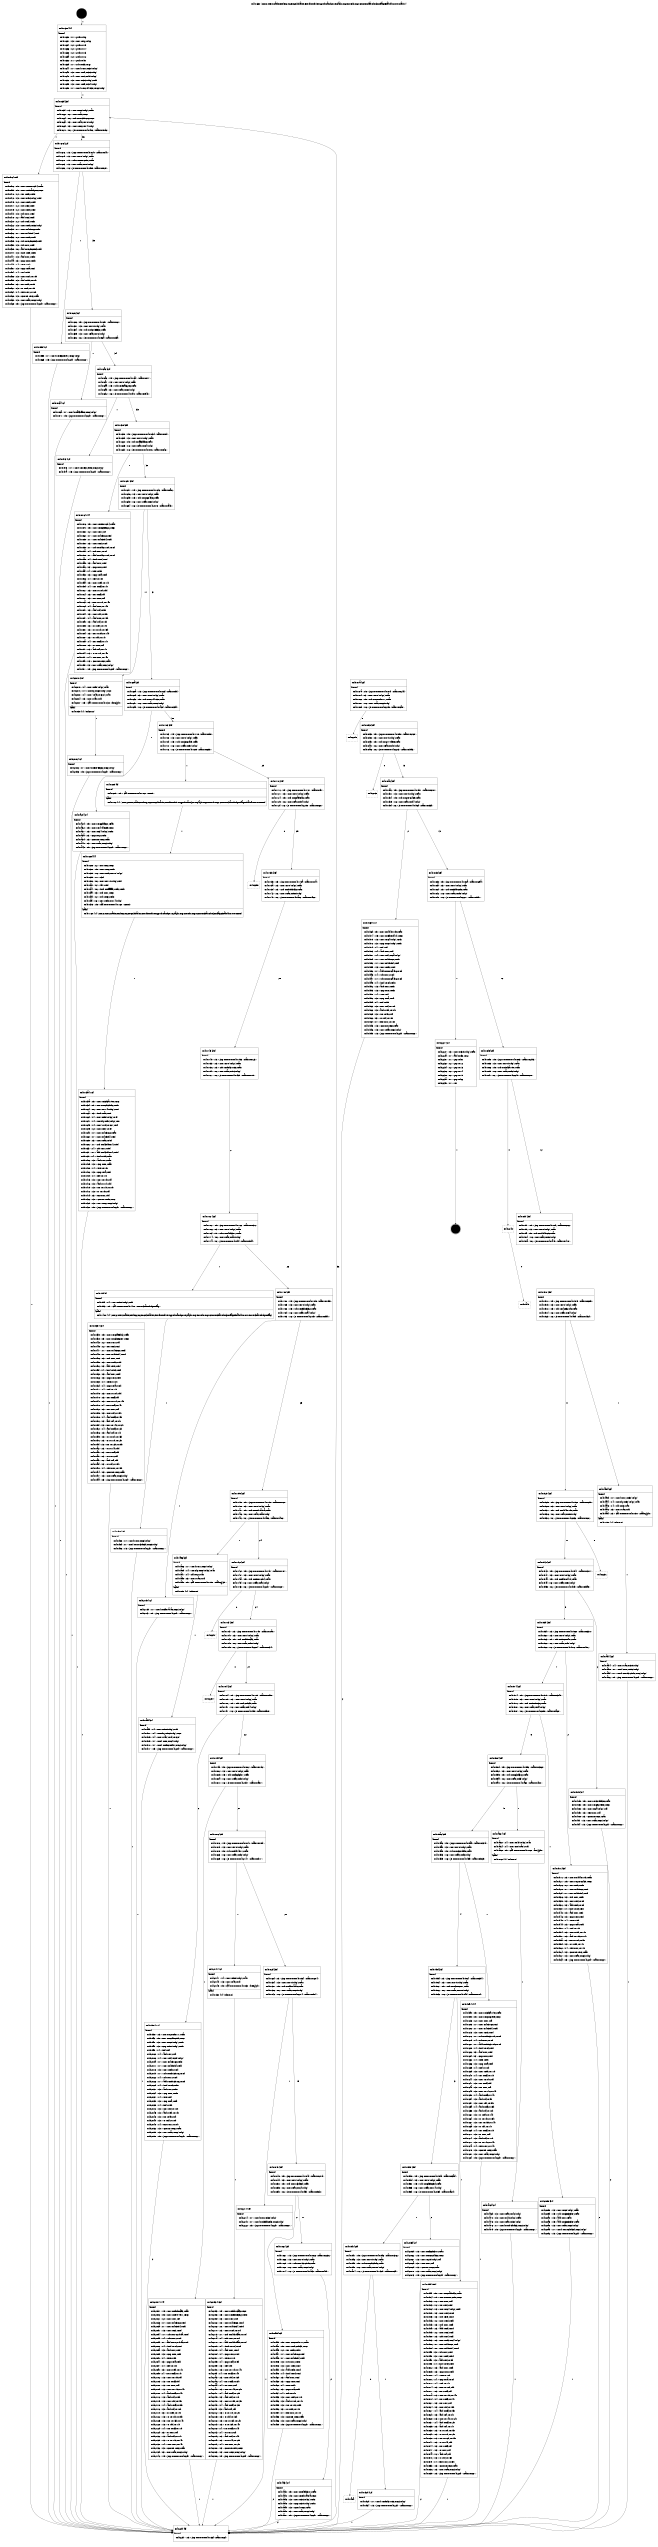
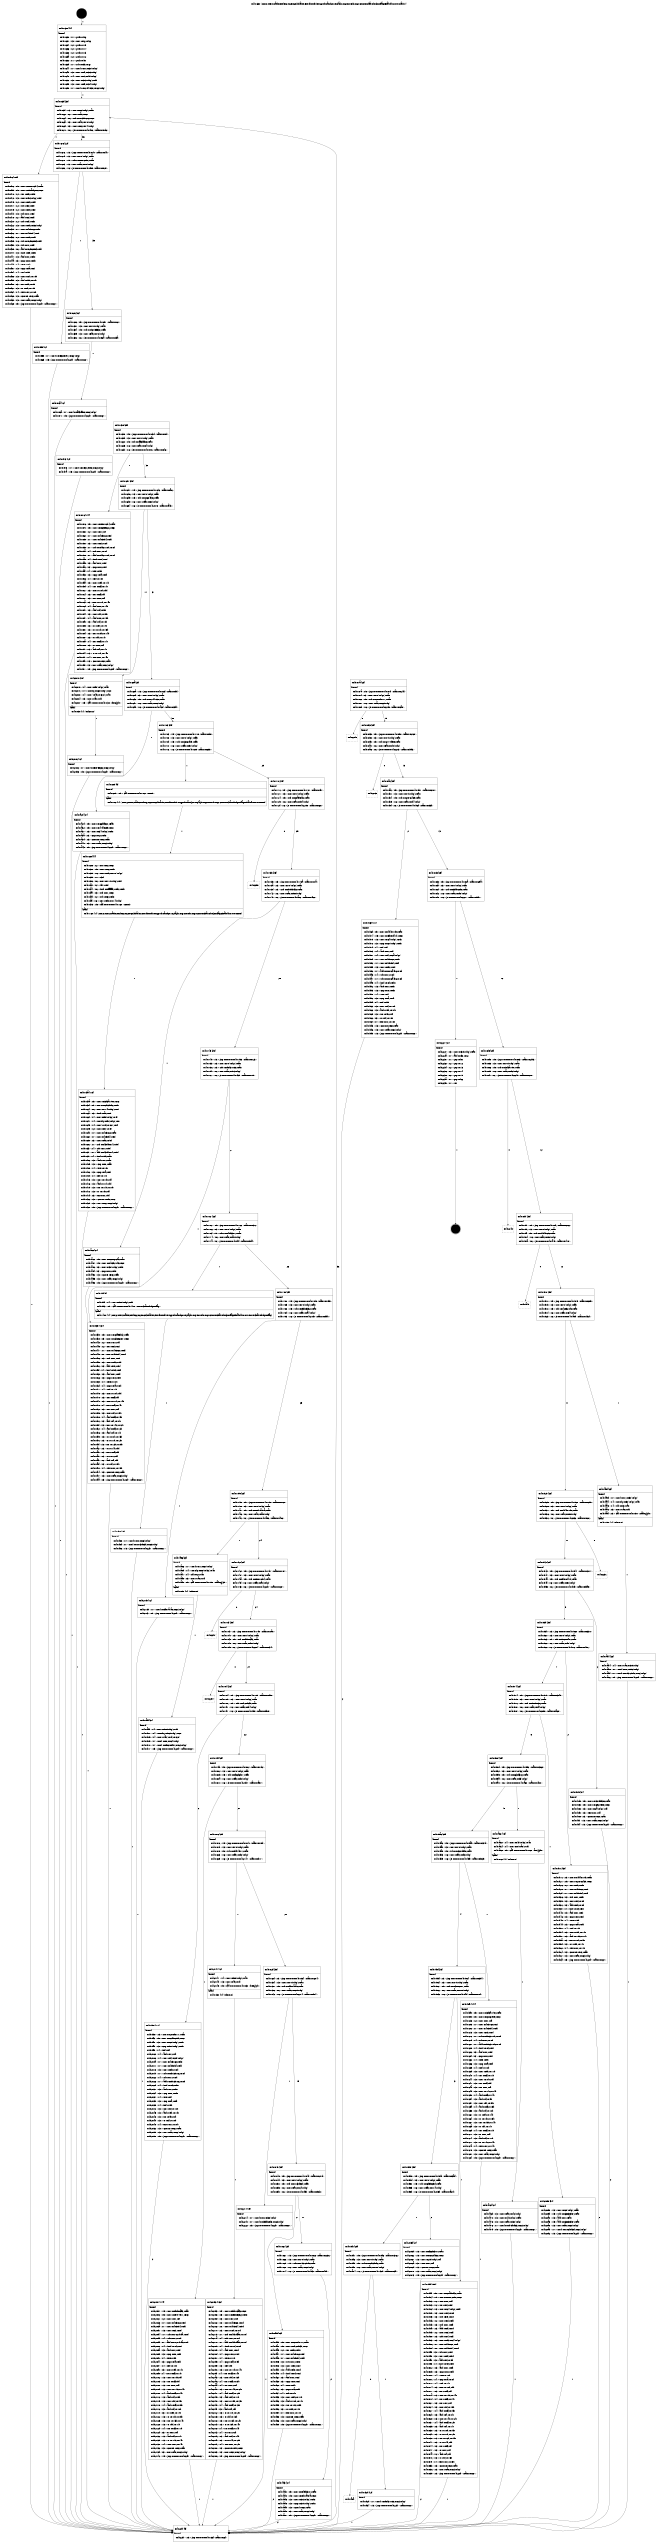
node "0x4016a2 [22]": removed
edge "0x40187a [25]" -> "0x401893 [25]": added, label "15"
edge "0x40174e [25]" -> "0x401d39 [134]": added, label "1"
edge "0x402248" -> "0x401a48": now "0x4018f7 [25]" -> "0x401a48"
edge "0x4018f7 [25]" -> "0x401910 [25]": added, label "12"
node "0x401a82 [27]": added
